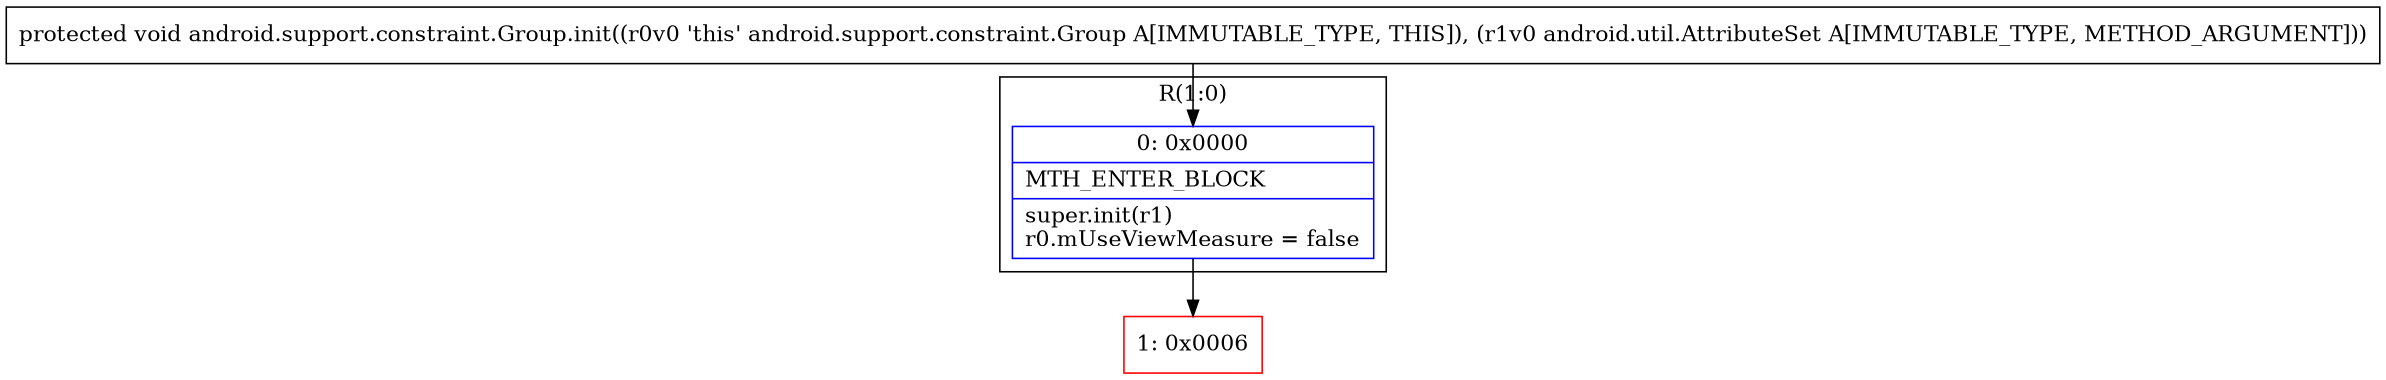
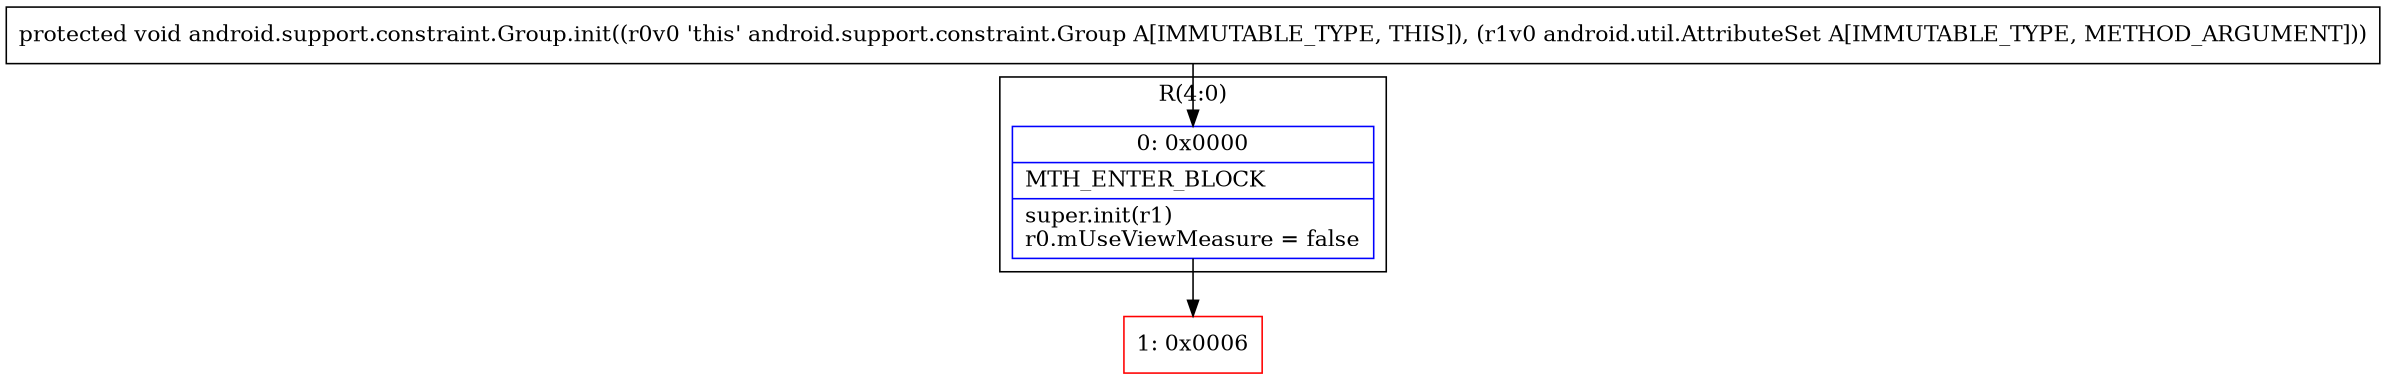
cluster "R(1:0)": label "R(1:0)" -> "R(4:0)"
